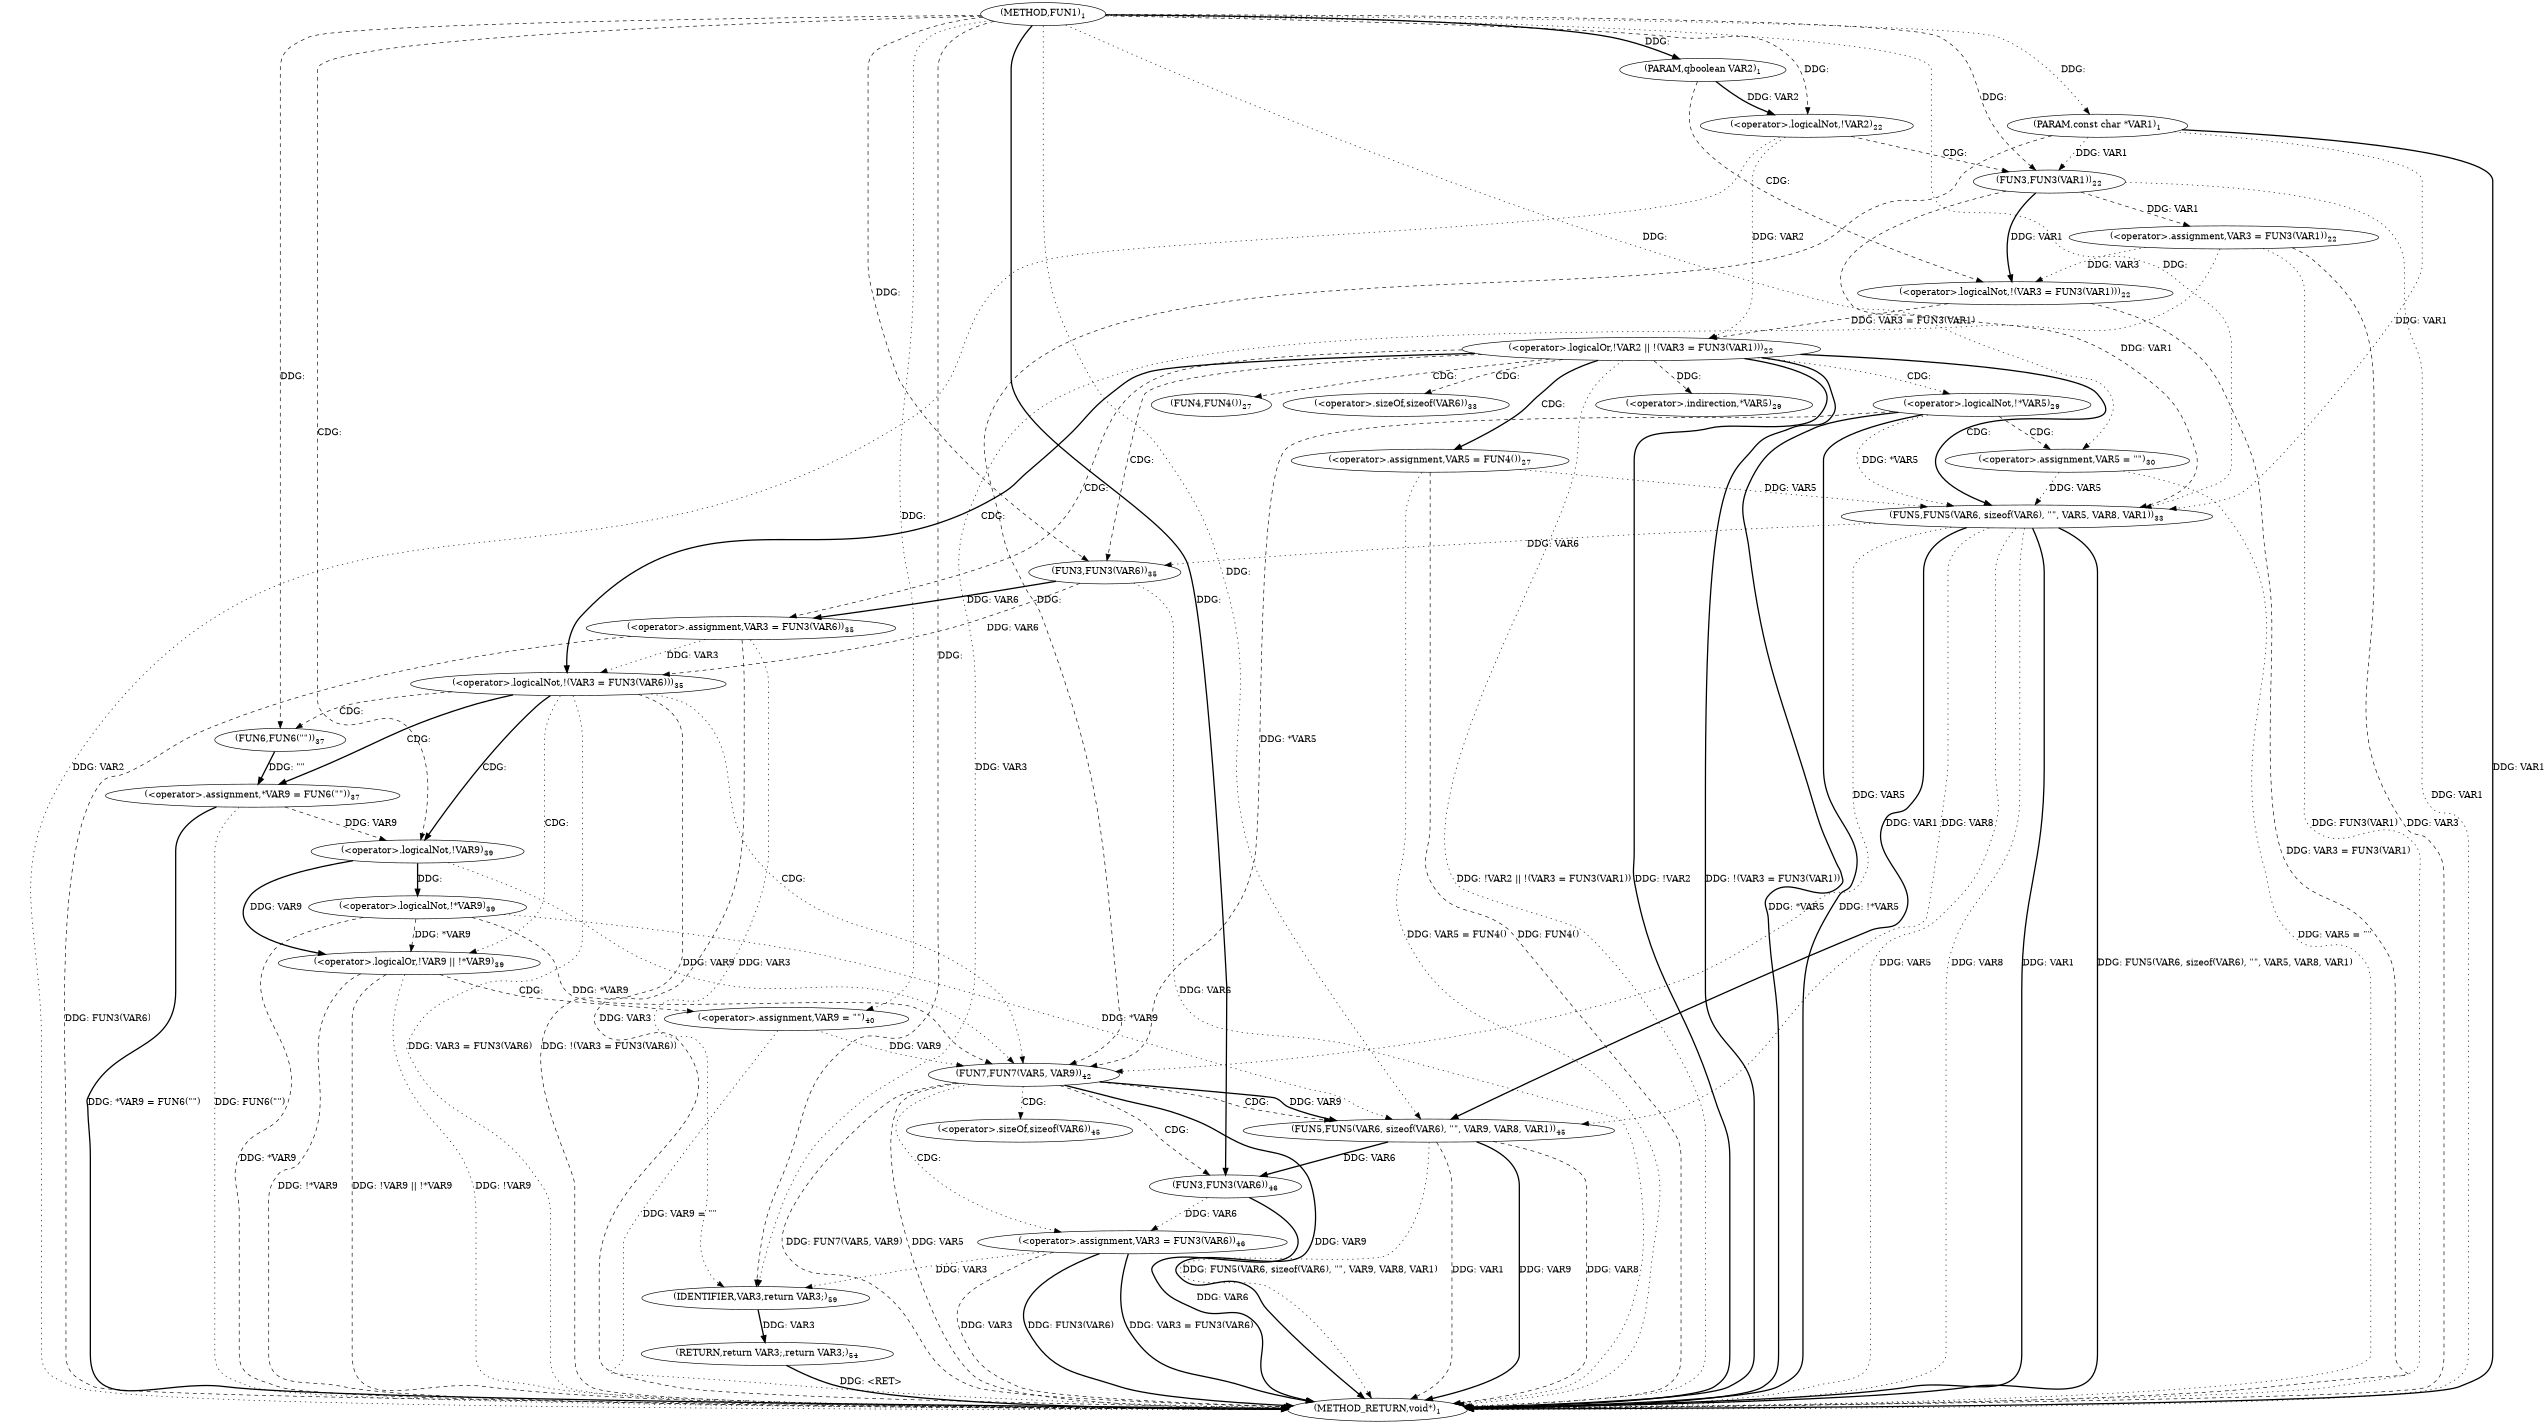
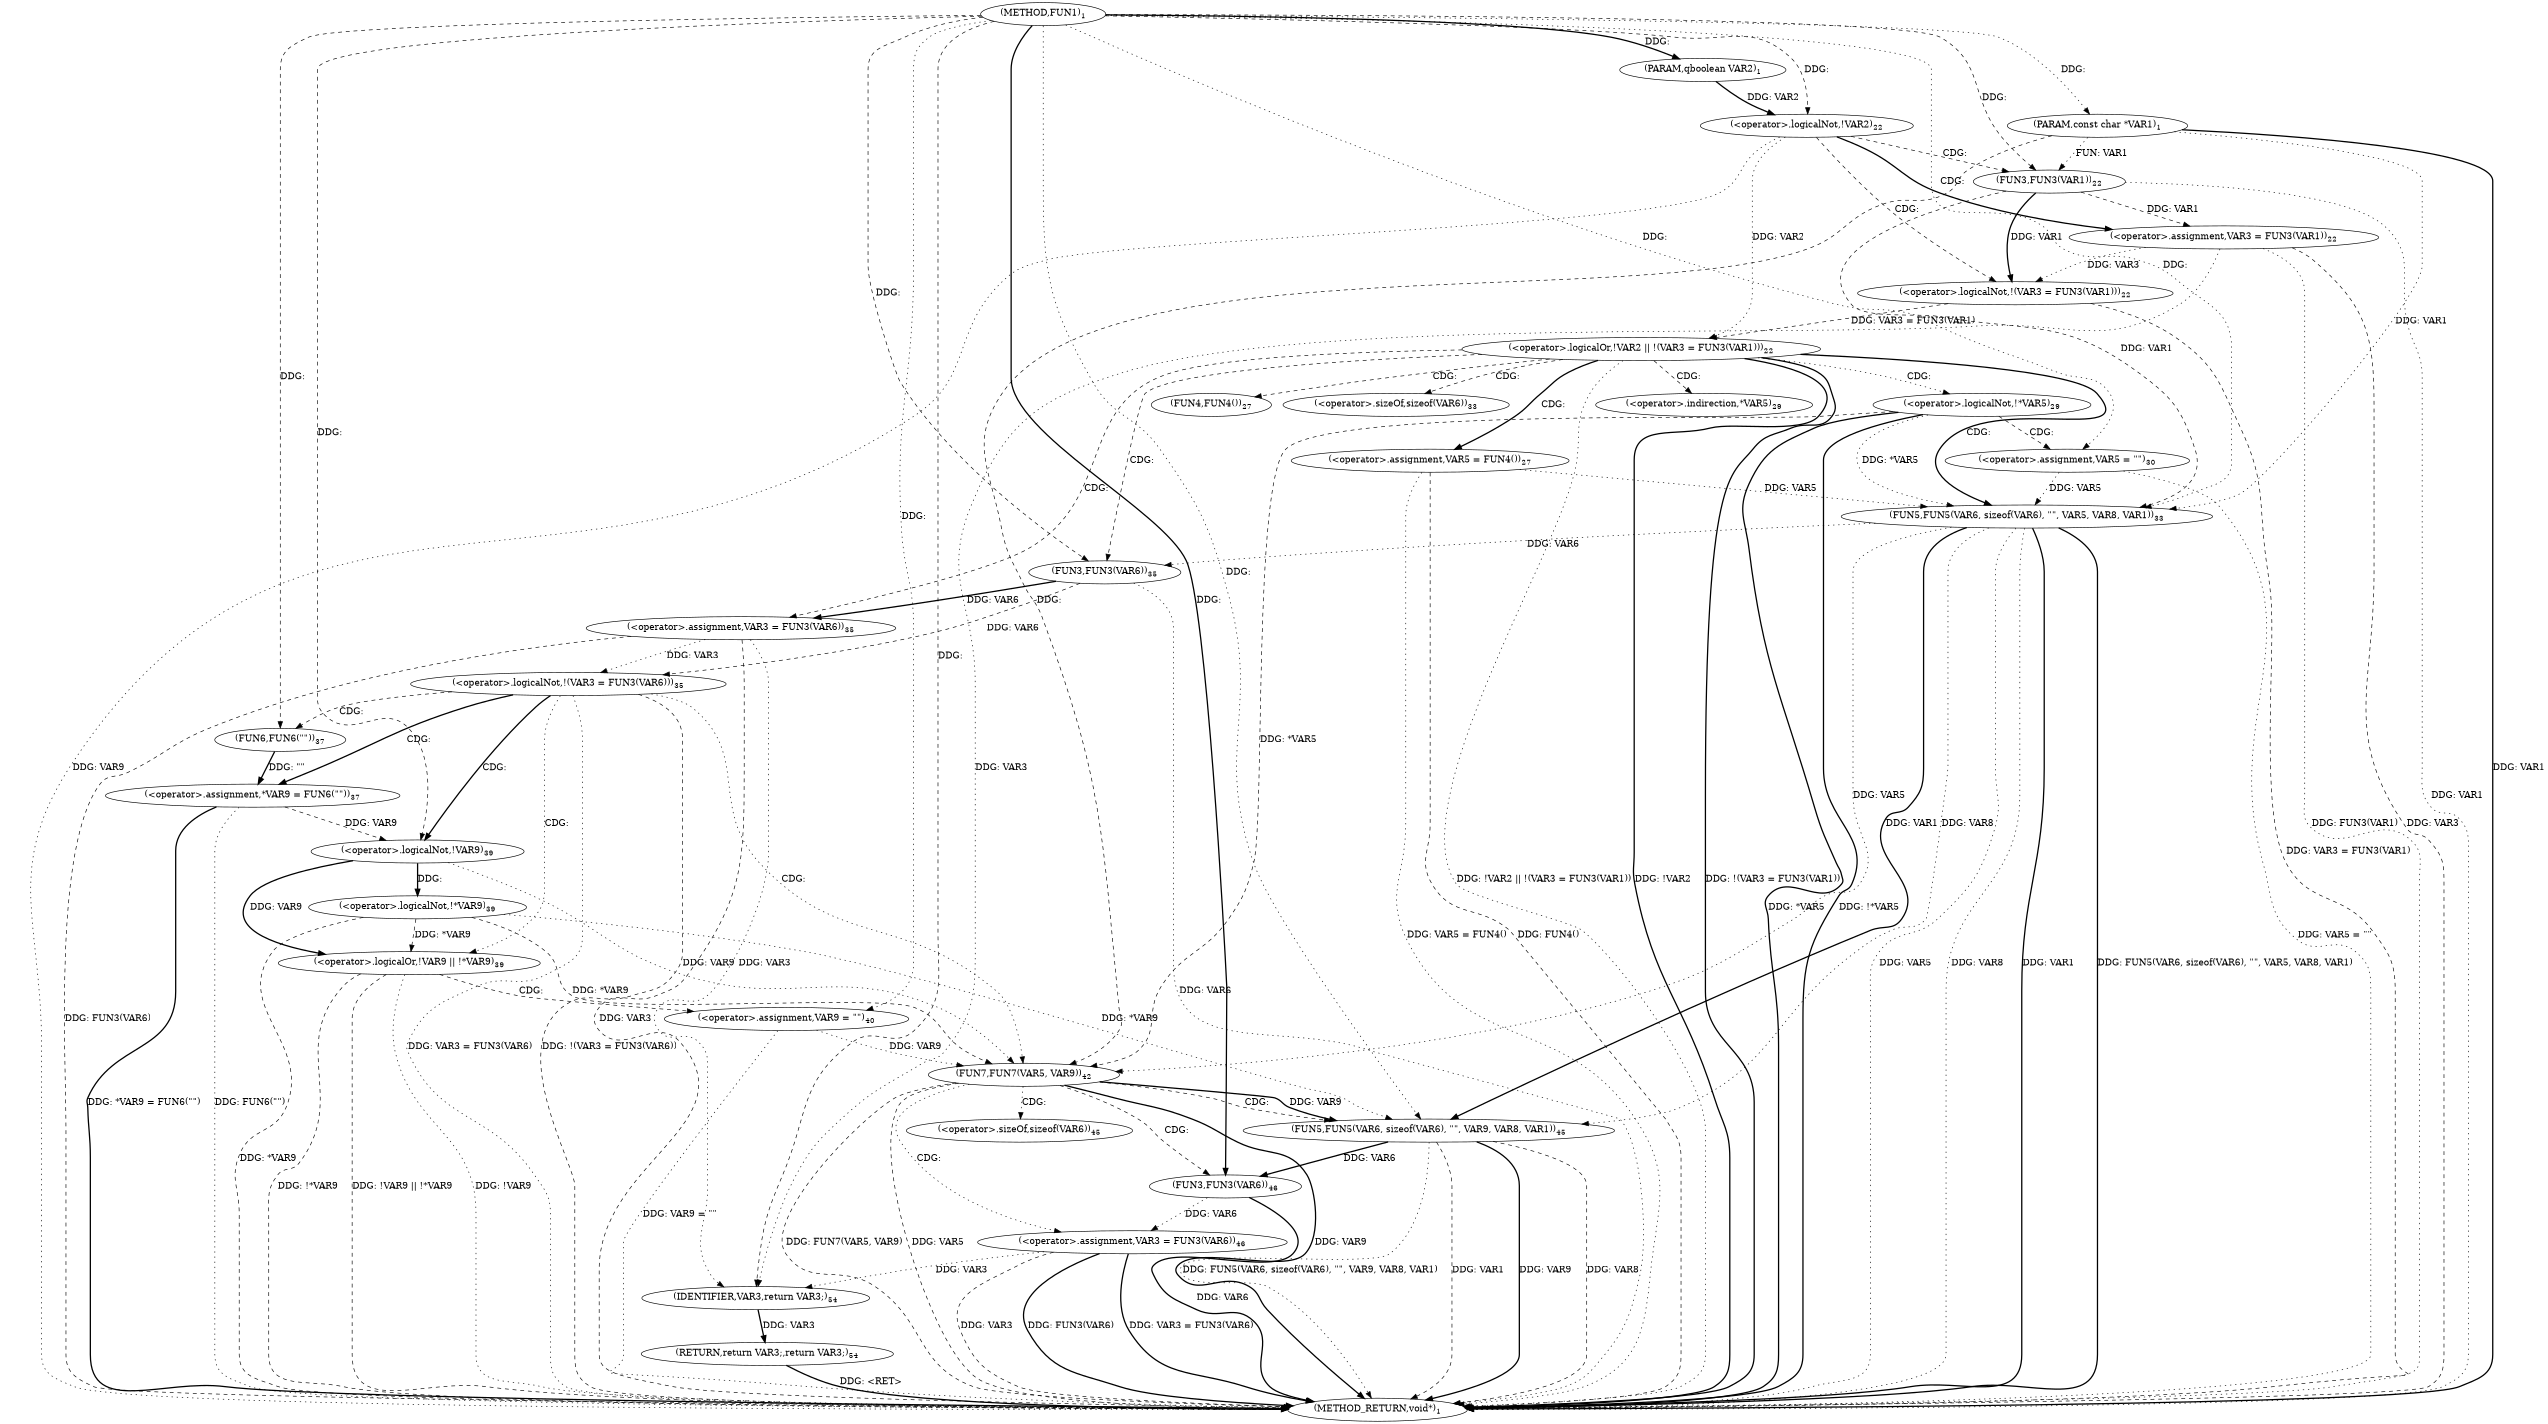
edge "(PARAM,const char *VAR1)" -> "(FUN3,FUN3(VAR1))": label "DDG: VAR1" -> "FUN: VAR1"
edge "(<operator>.logicalNot,!VAR2)" -> "(<operator>.assignment,VAR3 = FUN3(VAR1))": added, label "CDG:"
edge "(PARAM,qboolean VAR2)" -> "(<operator>.logicalNot,!(VAR3 = FUN3(VAR1)))": now "(<operator>.logicalNot,!VAR2)" -> "(<operator>.logicalNot,!(VAR3 = FUN3(VAR1)))"
edge "(<operator>.logicalOr,!VAR2 || !(VAR3 = FUN3(VAR1)))" -> "(<operator>.indirection,*VAR5)": label "DDG: " -> "CDG: "
edge "(METHOD,FUN1)" -> "(<operator>.logicalNot,!VAR9)": label "CDG: " -> "DDG: "
edge "(<operator>.logicalOr,!VAR2 || !(VAR3 = FUN3(VAR1)))" -> "(<operator>.logicalNot,!(VAR3 = FUN3(VAR6)))": removed, label "CDG:"
edge "(<operator>.logicalNot,!VAR2)" -> "(METHOD_RETURN,void*)": label "DDG: VAR2" -> "DDG: VAR9"
node "(IDENTIFIER,VAR3,return VAR3;)": text "59" -> "54"
